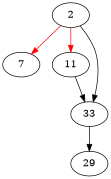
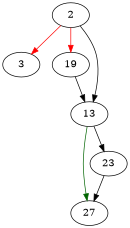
node "7": label "7" -> "3"
node "11": label "11" -> "19"
node "33": label "33" -> "13"
node "29": label "29" -> "23"
node "27": added
